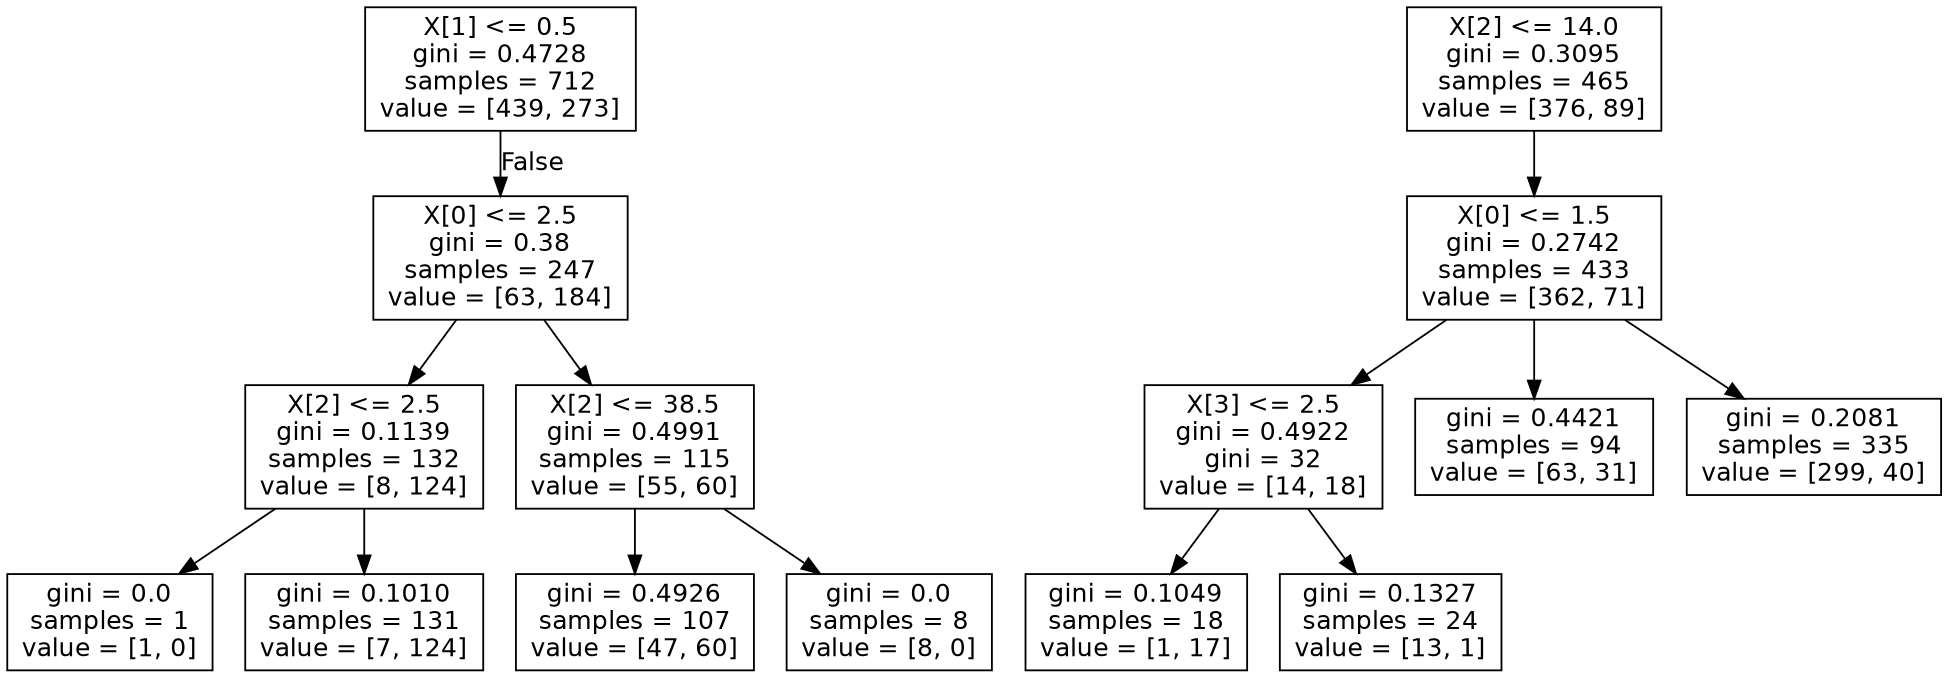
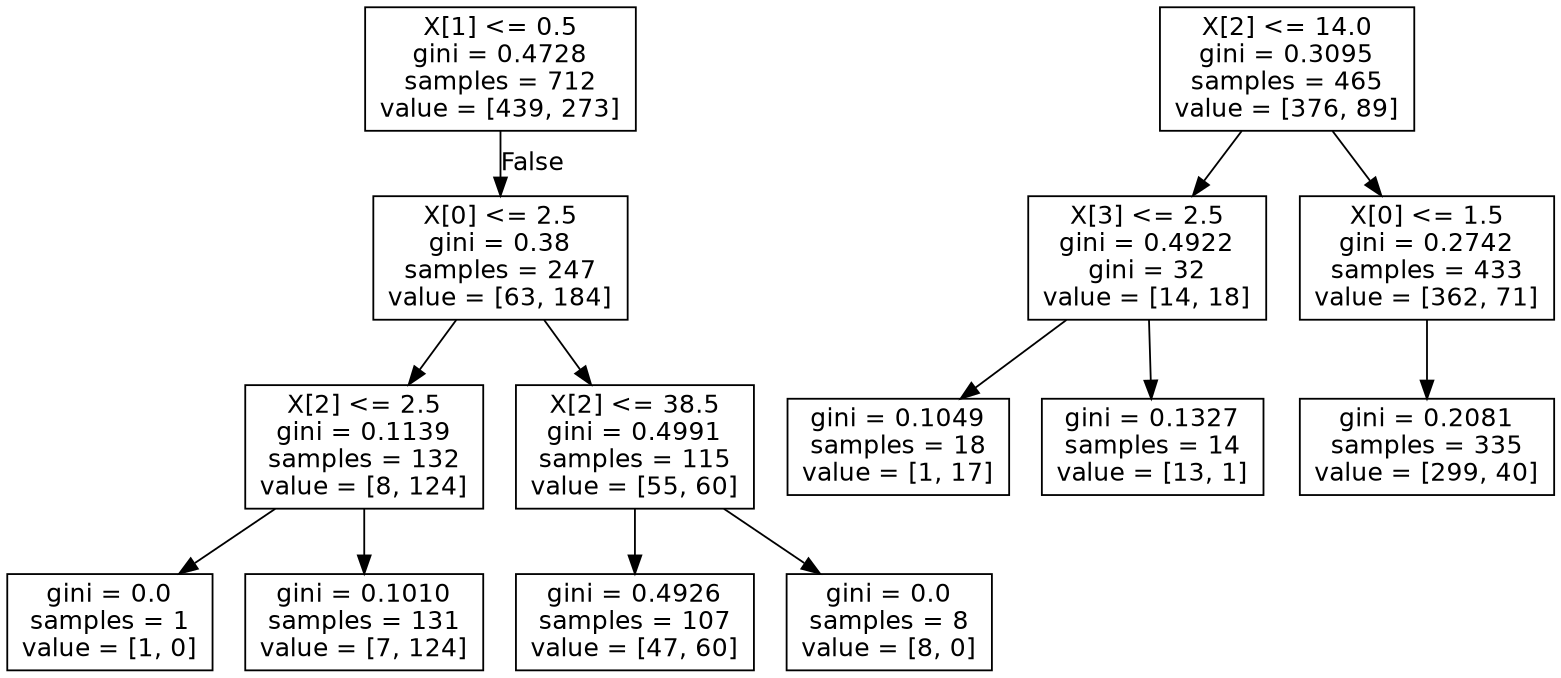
edge "X[0] <= 1.5 gini = 0.2742 samples = 433 value = [362, 71]" -> "X[3] <= 2.5 gini = 0.4922 gini = 32 value = [14, 18]": now "X[2] <= 14.0 gini = 0.3095 samples = 465 value = [376, 89]" -> "X[3] <= 2.5 gini = 0.4922 gini = 32 value = [14, 18]"
node "gini = 0.4421 samples = 94 value = [63, 31]": removed
node "gini = 0.1327 samples = 24 value = [13, 1]": label "gini = 0.1327 samples = 24 value = [13, 1]" -> "gini = 0.1327 samples = 14 value = [13, 1]"
